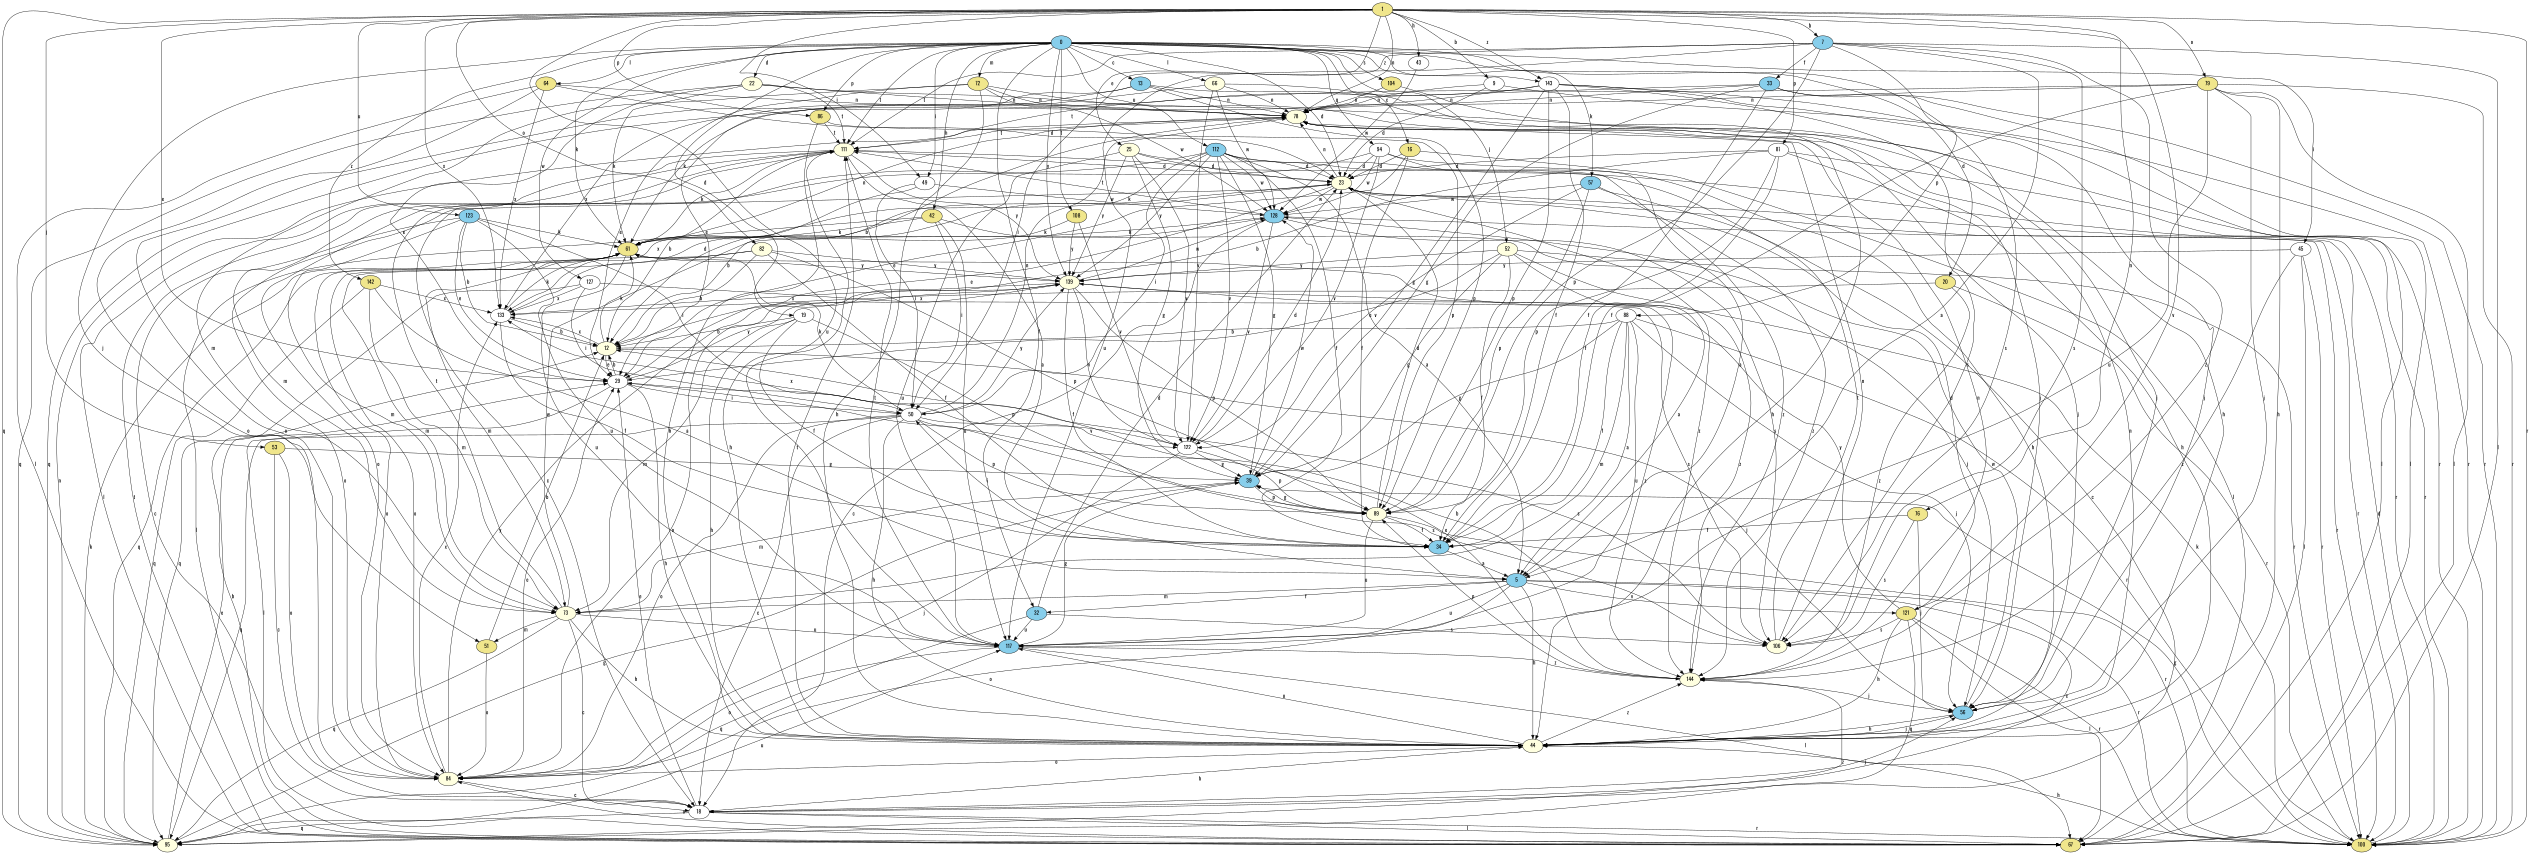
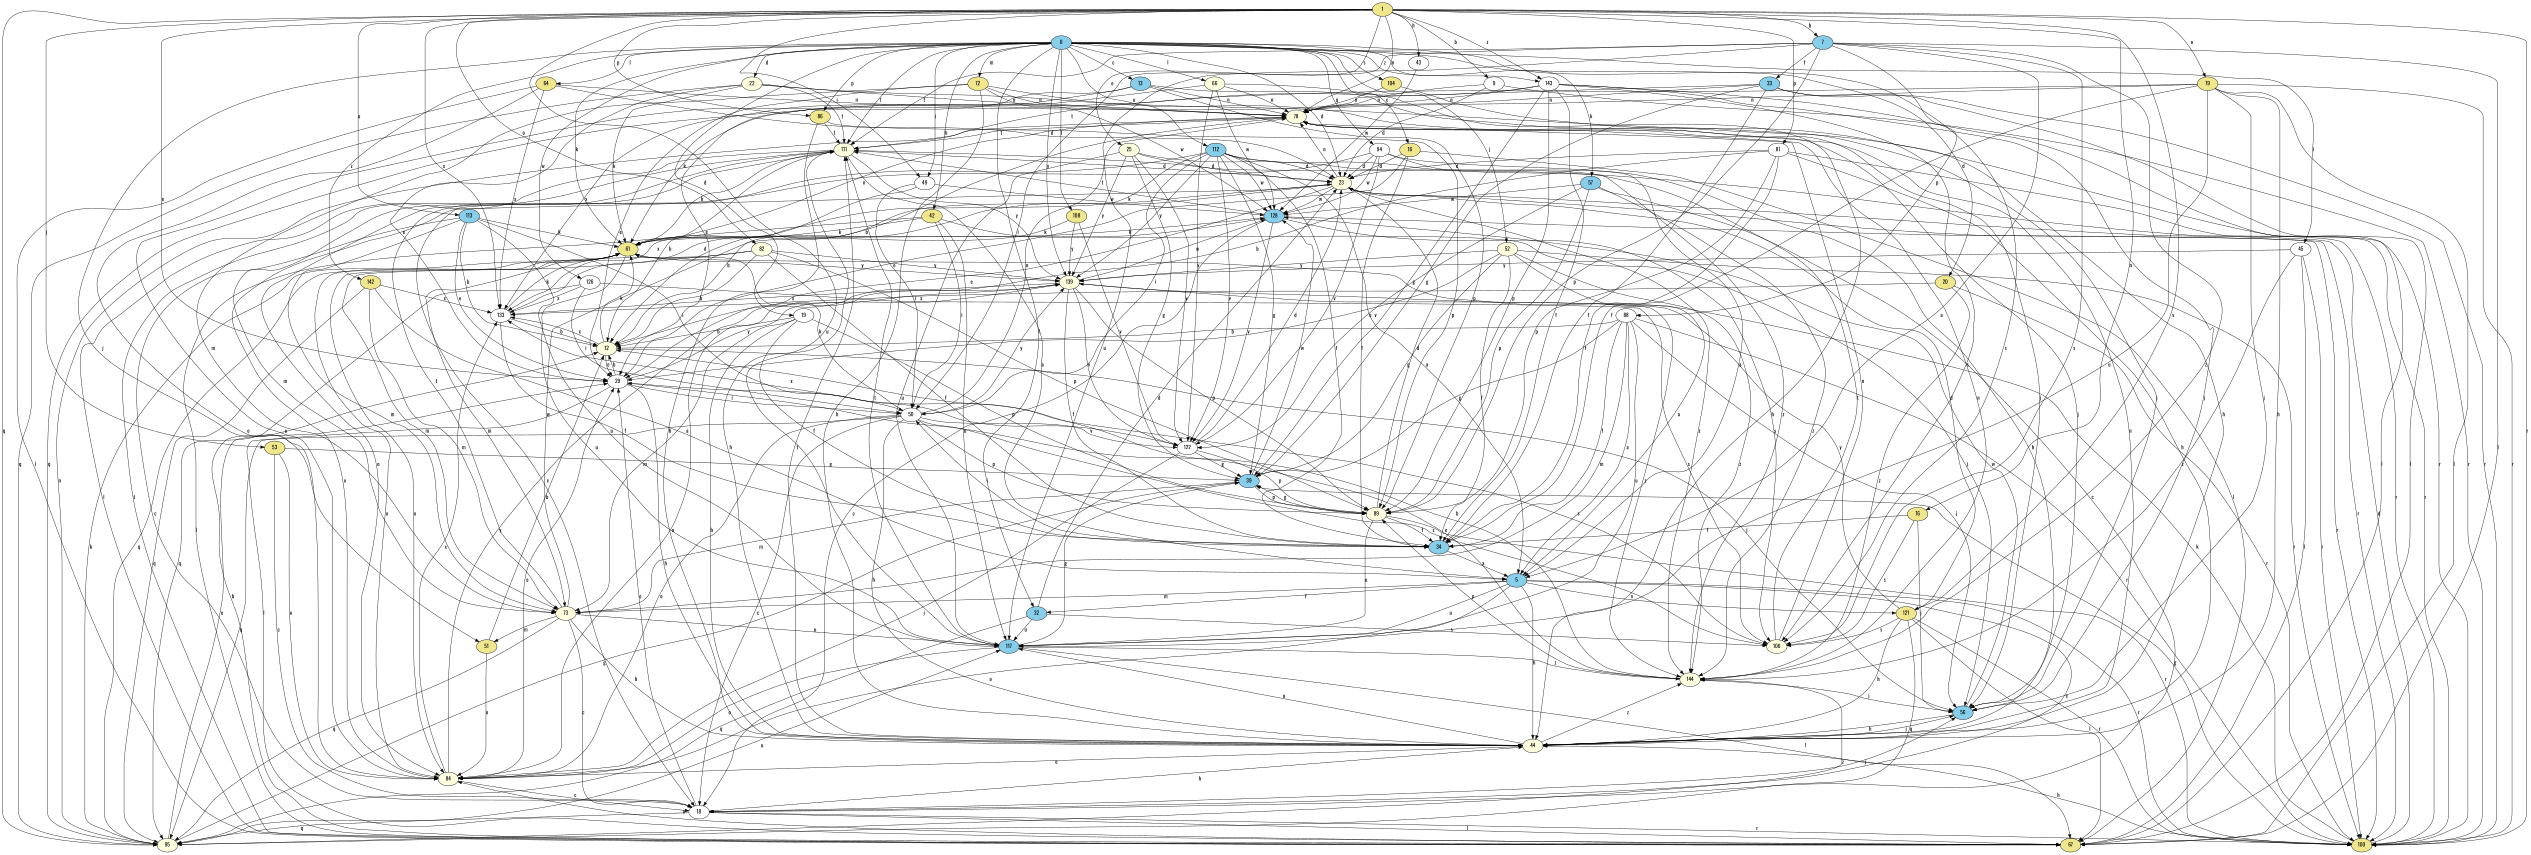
node "123": label "123" -> "113"
node "127": label "127" -> "126"
